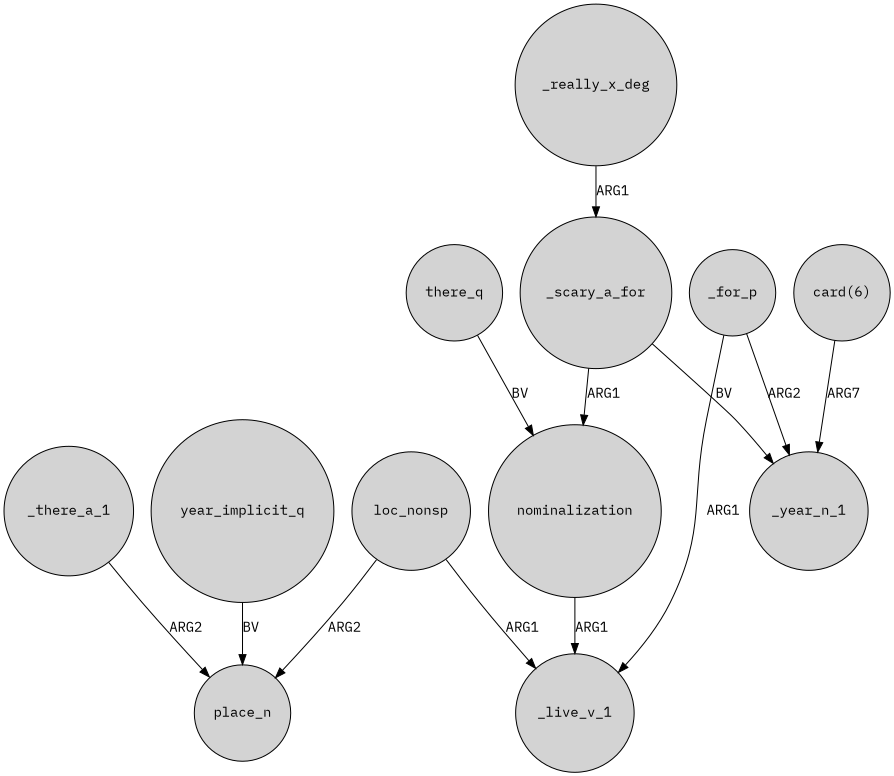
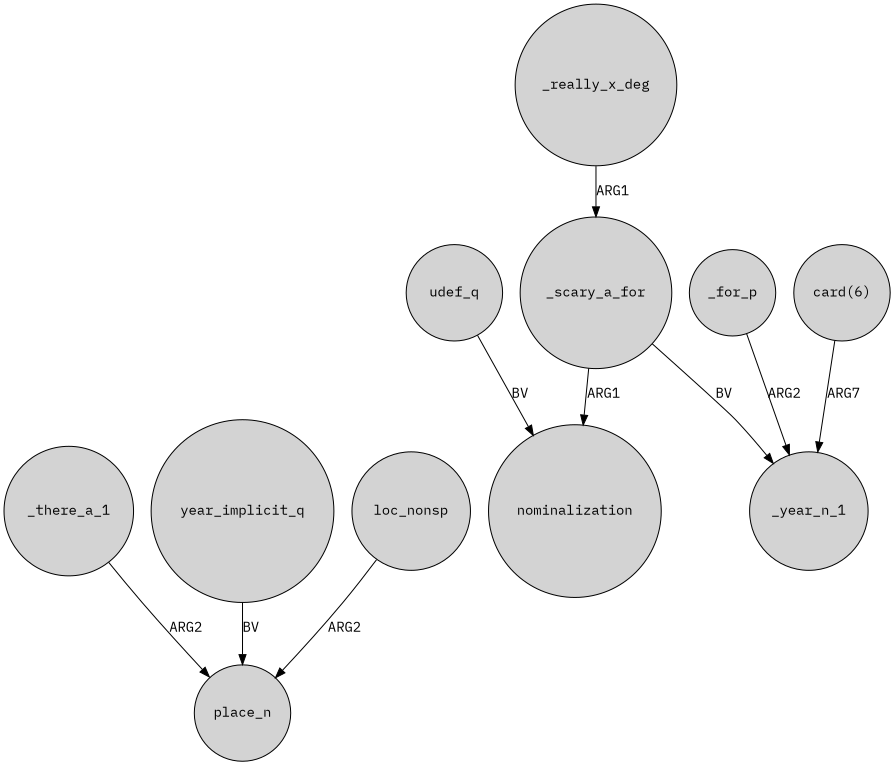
node "there_q": label "there_q" -> "udef_q"
node "_live_v_1": removed
